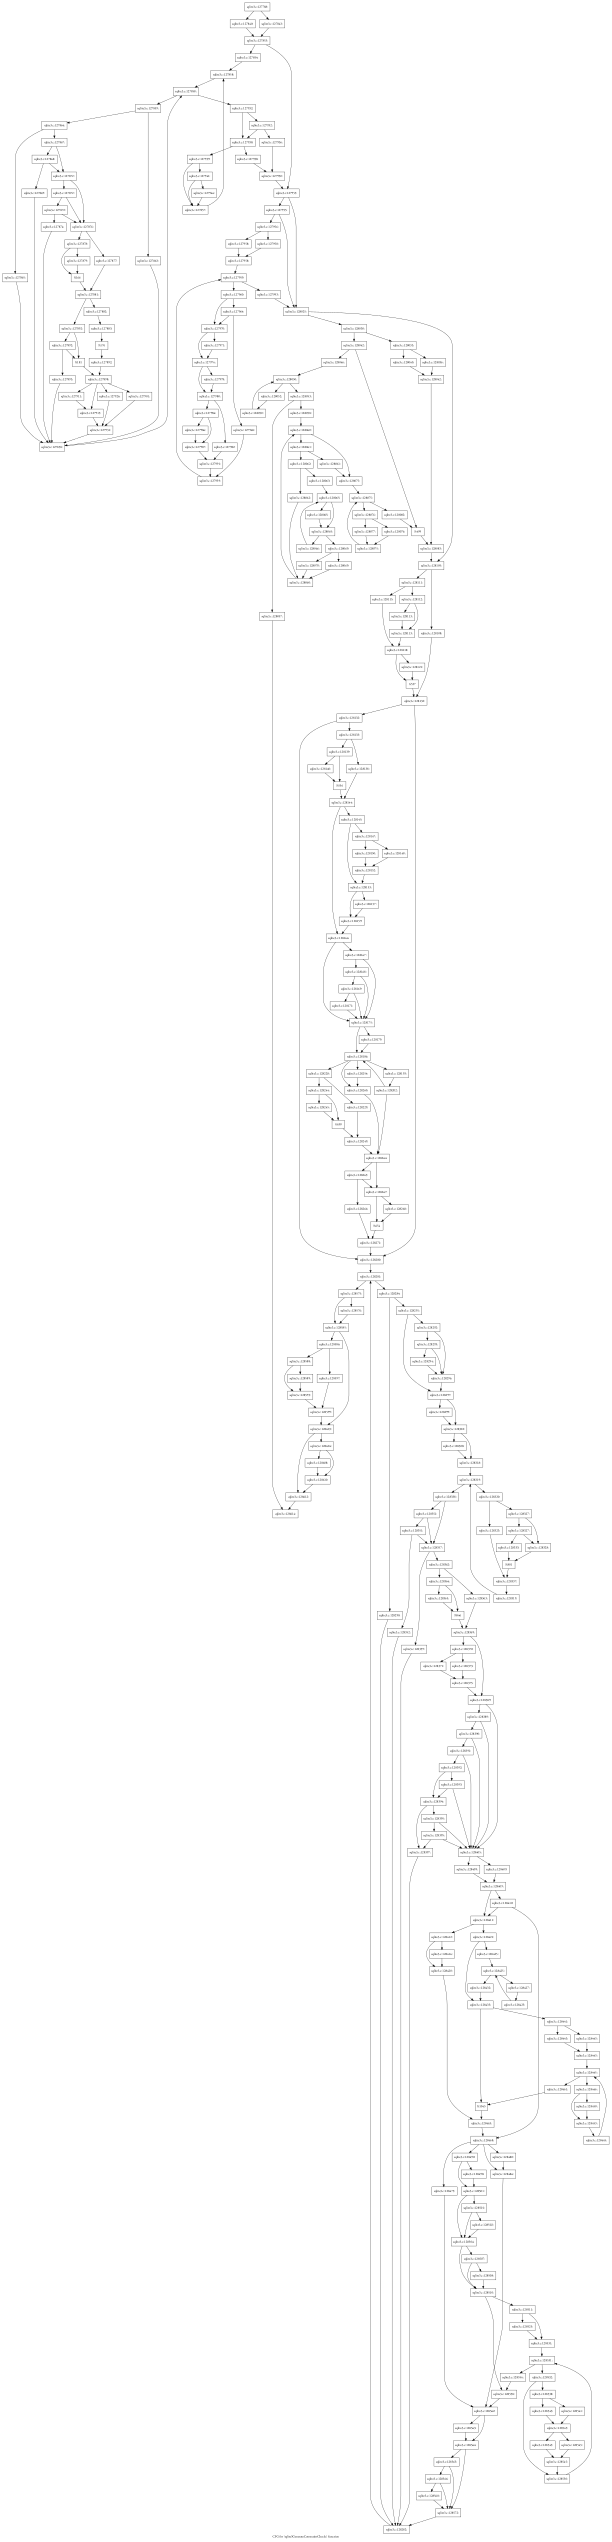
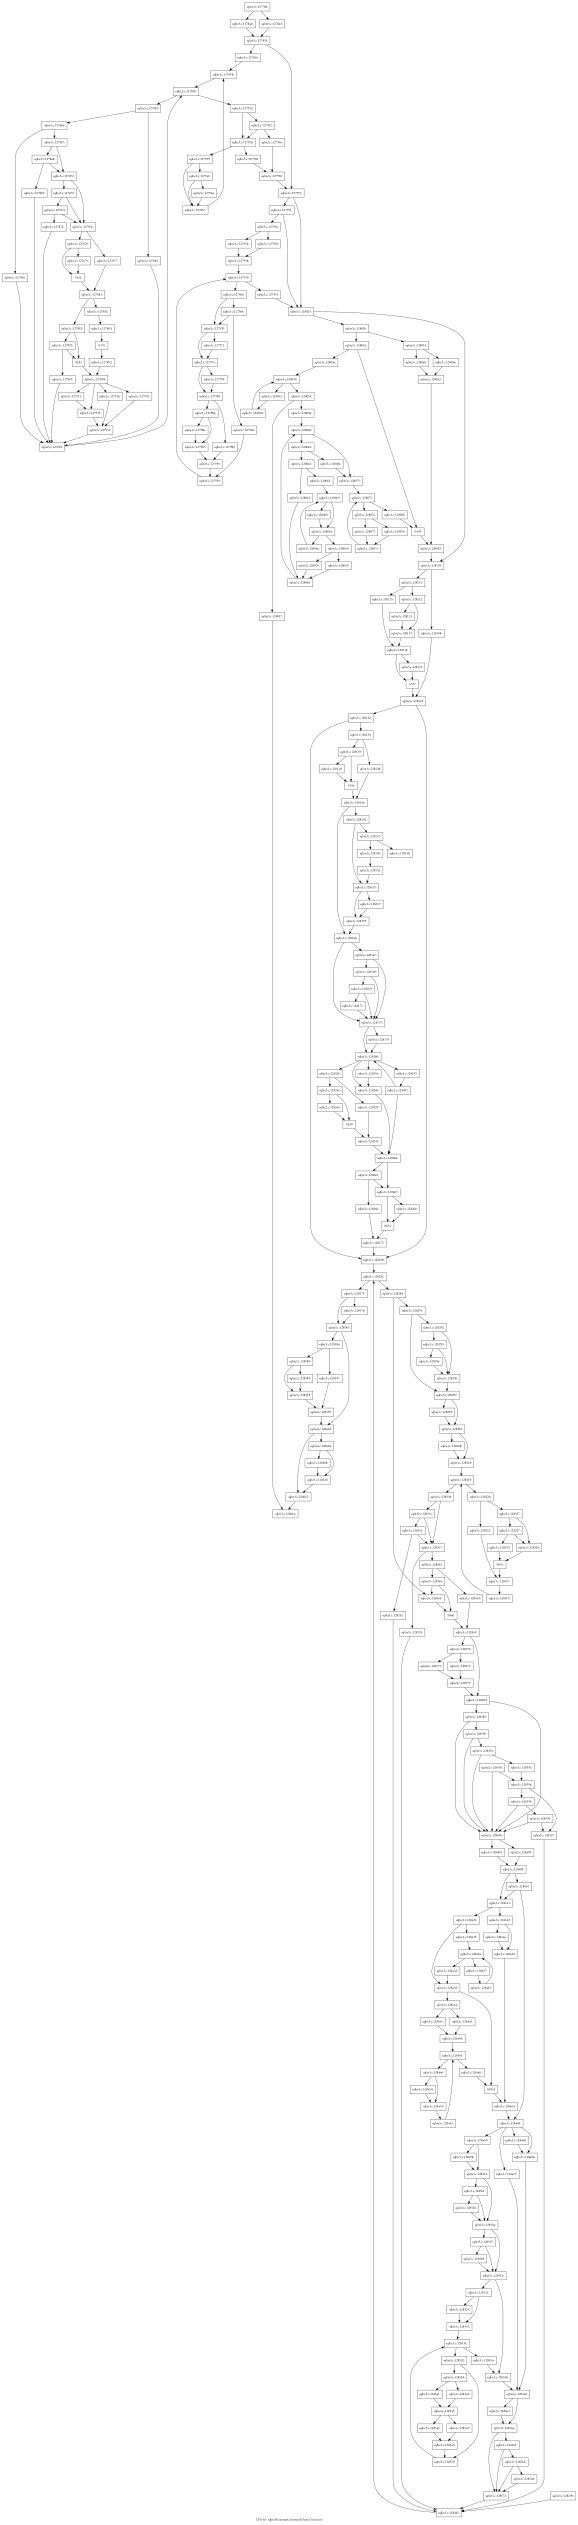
edge "sqlite3.c:128148:" -> "sqlite3.c:128152:": removed
edge "sqlite3.c:128284:" -> "sqlite3.c:128290:": now "sqlite3.c:128284:" -> "sqlite3.c:128365:"
edge "sqlite3.c:128392:" -> "sqlite3.c:128393:": removed
